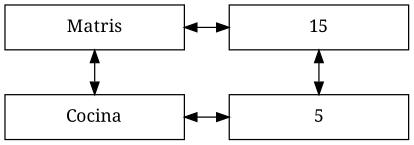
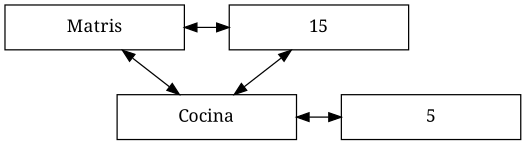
edge "15" -- "5": now "15" -- "Cocina"
